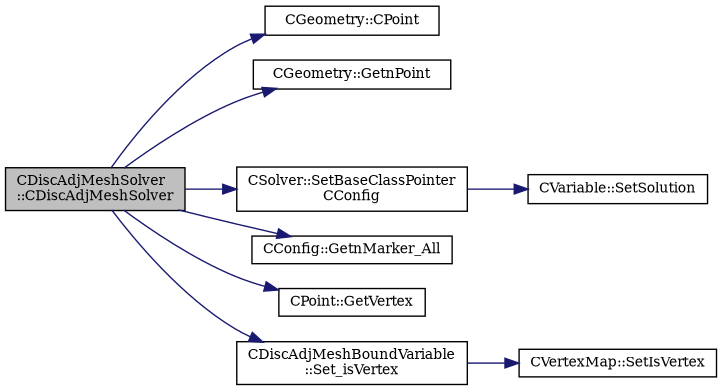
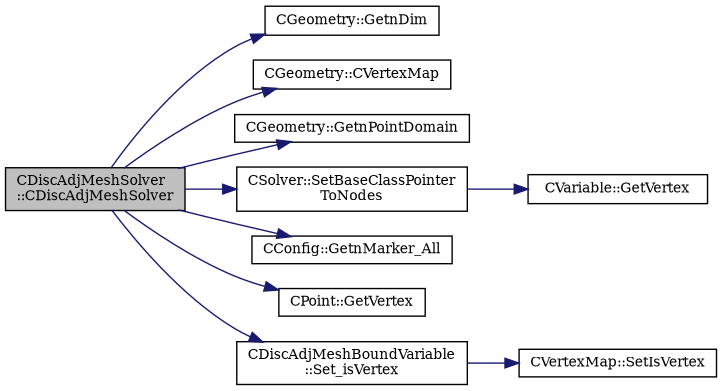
node "CGeometry::CPoint": label "CGeometry::CPoint" -> "CGeometry::GetnDim"
node "CGeometry::GetnPoint": label "CGeometry::GetnPoint" -> "CGeometry::CVertexMap"
node "CGeometry::GetnPointDomain": added
node "CSolver::SetBaseClassPointer CConfig": label "CSolver::SetBaseClassPointer CConfig" -> "CSolver::SetBaseClassPointer ToNodes"
node "CVariable::SetSolution": label "CVariable::SetSolution" -> "CVariable::GetVertex"
